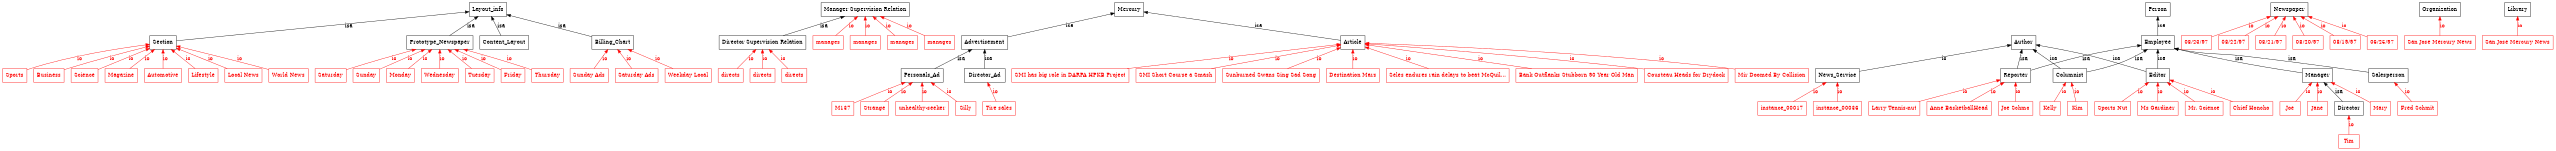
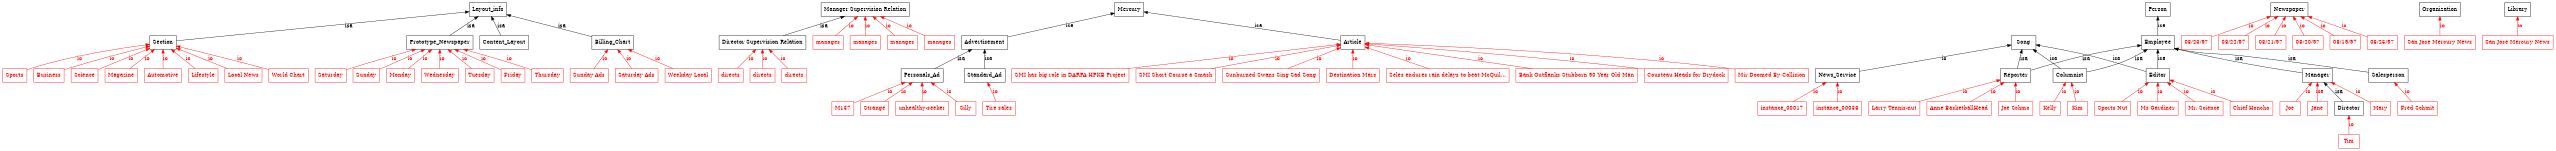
node "Author": label "Author" -> "Song"
node "World News": label "World News" -> "World Chart"
node "Director_Ad": label "Director_Ad" -> "Standard_Ad"
edge "Jane" -> "Manager": label "io" -> "isa"
